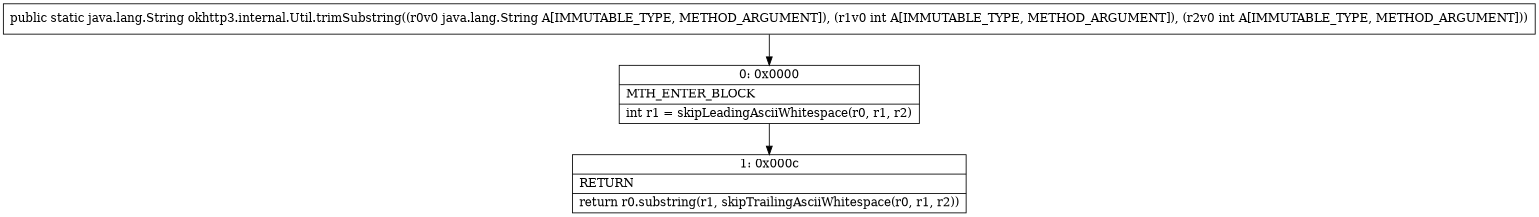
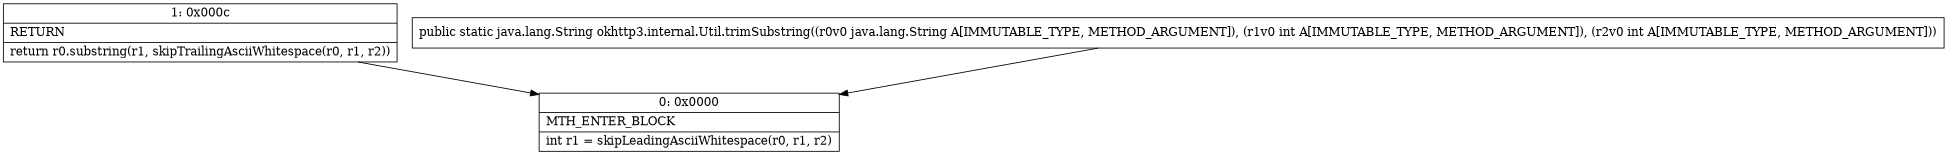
edge "0: 0x0000" -> "1: 0x000c": reversed
